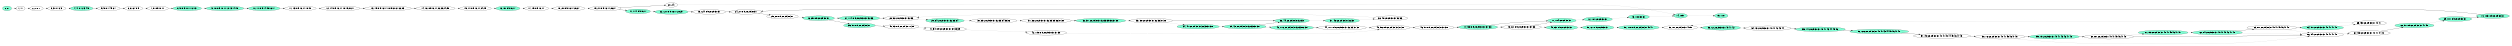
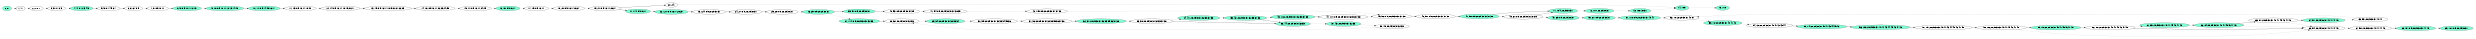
node "70, 103: 8 9 28 29 30 31": removed
node "40, 53: 8 9 28 29 30 11 39": label "40, 53: 8 9 28 29 30 11 39" -> "40, 53: 8 9 28 29 30 31 39"
node "43, 116: 28 29 30 31 32 33 67 38": label "43, 116: 28 29 30 31 32 33 67 38" -> "43, 116: 28 29 30 31 32 33 37 38"
